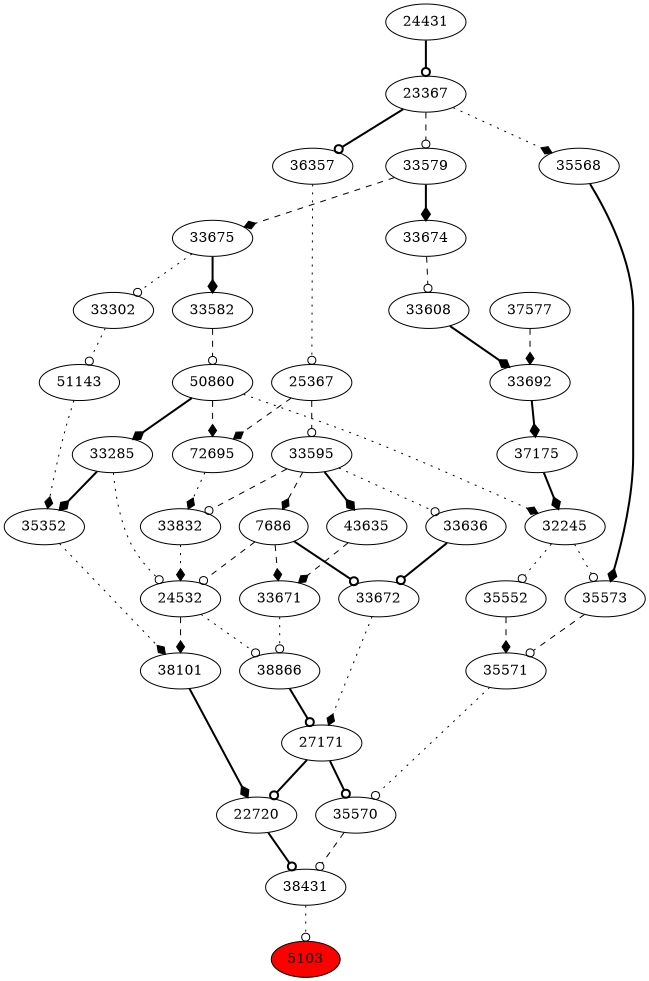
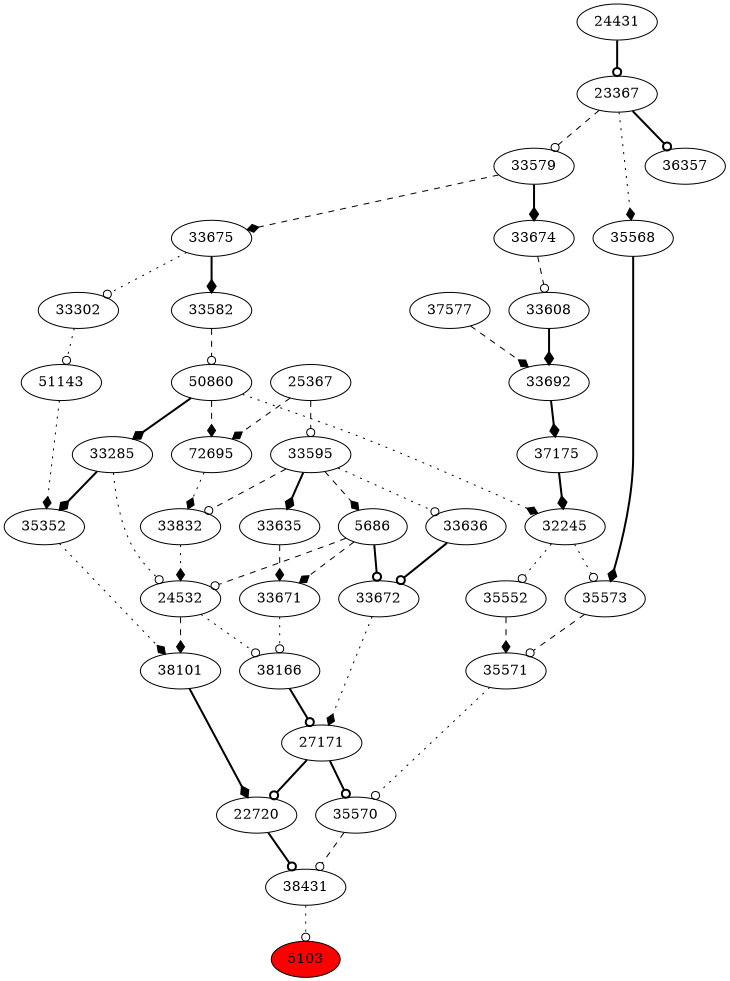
edge "36357" -> "25367": removed
node "7686": label "7686" -> "5686"
node "43635": label "43635" -> "33635"
node "38866": label "38866" -> "38166"
